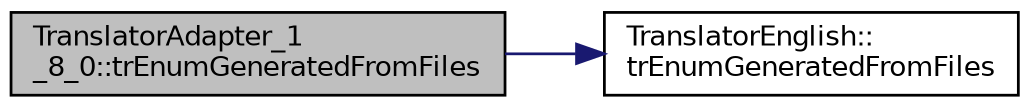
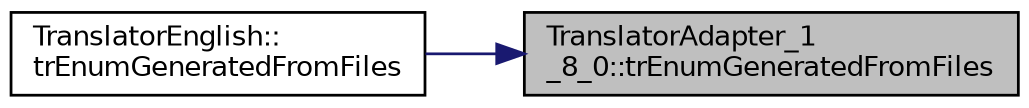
edge "TranslatorAdapter_1 _8_0::trEnumGeneratedFromFiles" -> "TranslatorEnglish:: trEnumGeneratedFromFiles": reversed
